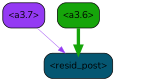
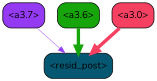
node "<a3.0>": added
